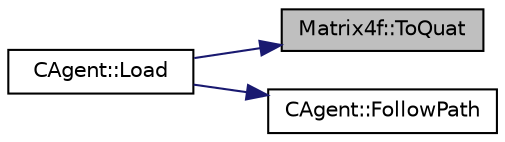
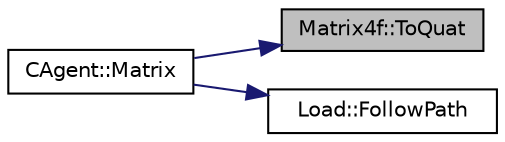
node "CAgent::Load": label "CAgent::Load" -> "CAgent::Matrix"
node "CAgent::FollowPath": label "CAgent::FollowPath" -> "Load::FollowPath"
